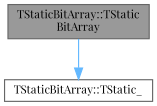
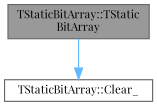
node "TStaticBitArray::TStatic_": label "TStaticBitArray::TStatic_" -> "TStaticBitArray::Clear_"
